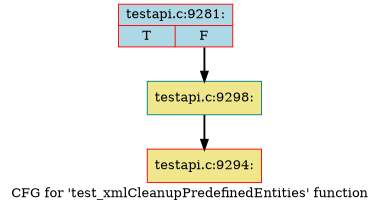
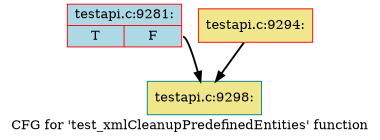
edge "testapi.c:9298:" -> "testapi.c:9294:": reversed
